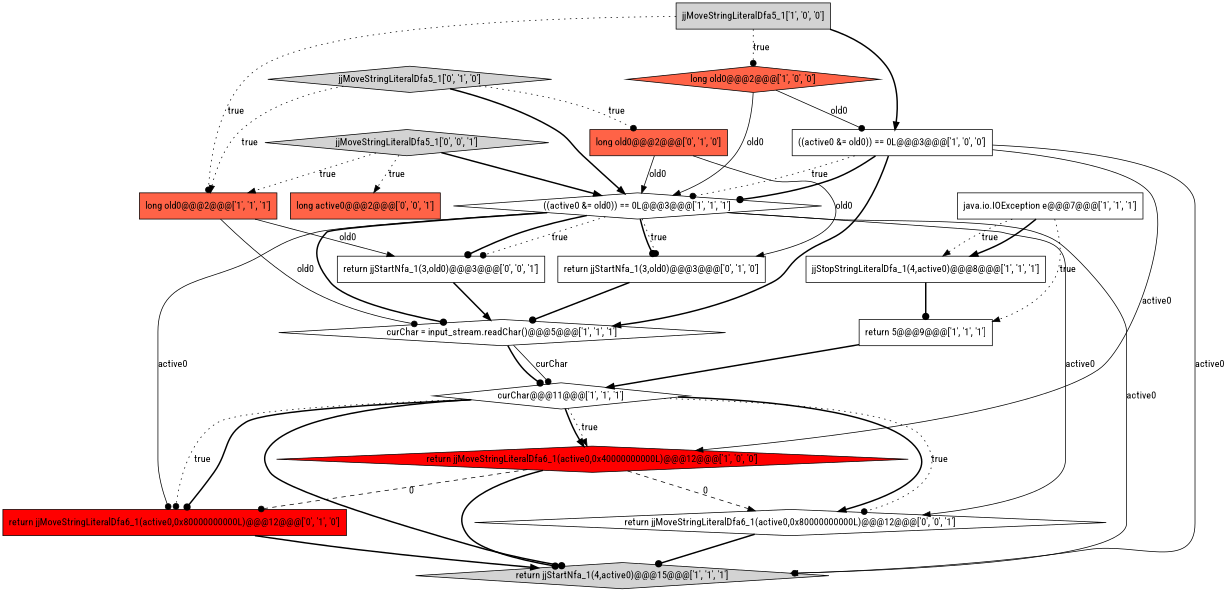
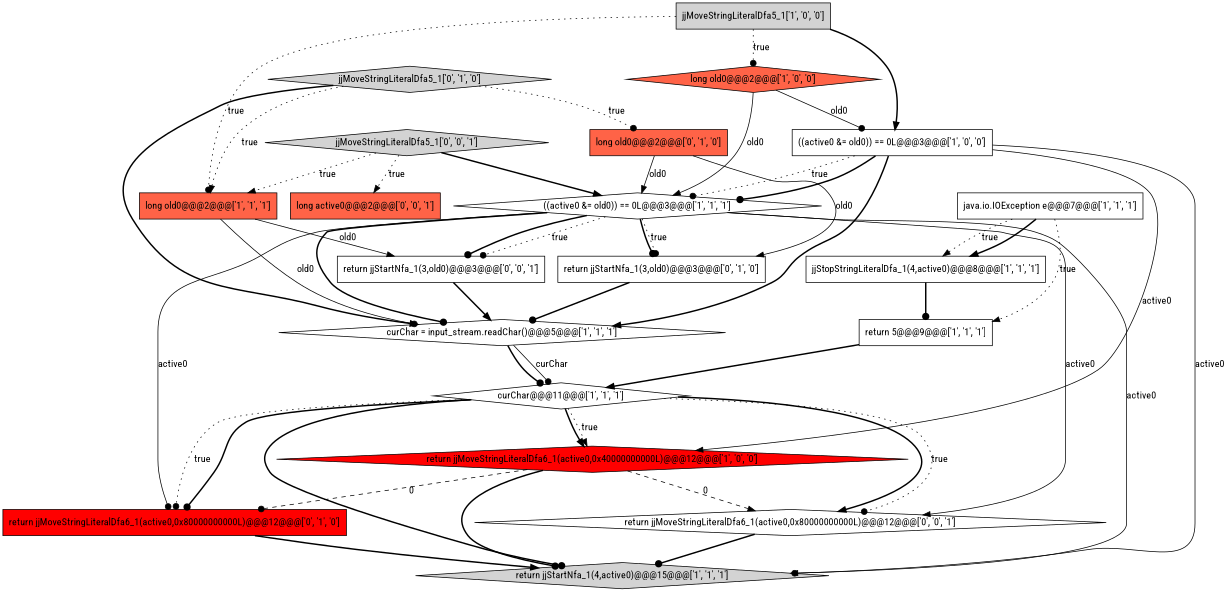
edge "jjMoveStringLiteralDfa5_1['0', '1', '0']" -> "((active0 &= old0)) == 0L@@@3@@@['1', '1', '1']": now "jjMoveStringLiteralDfa5_1['0', '1', '0']" -> "curChar = input_stream.readChar()@@@5@@@['1', '1', '1']"
